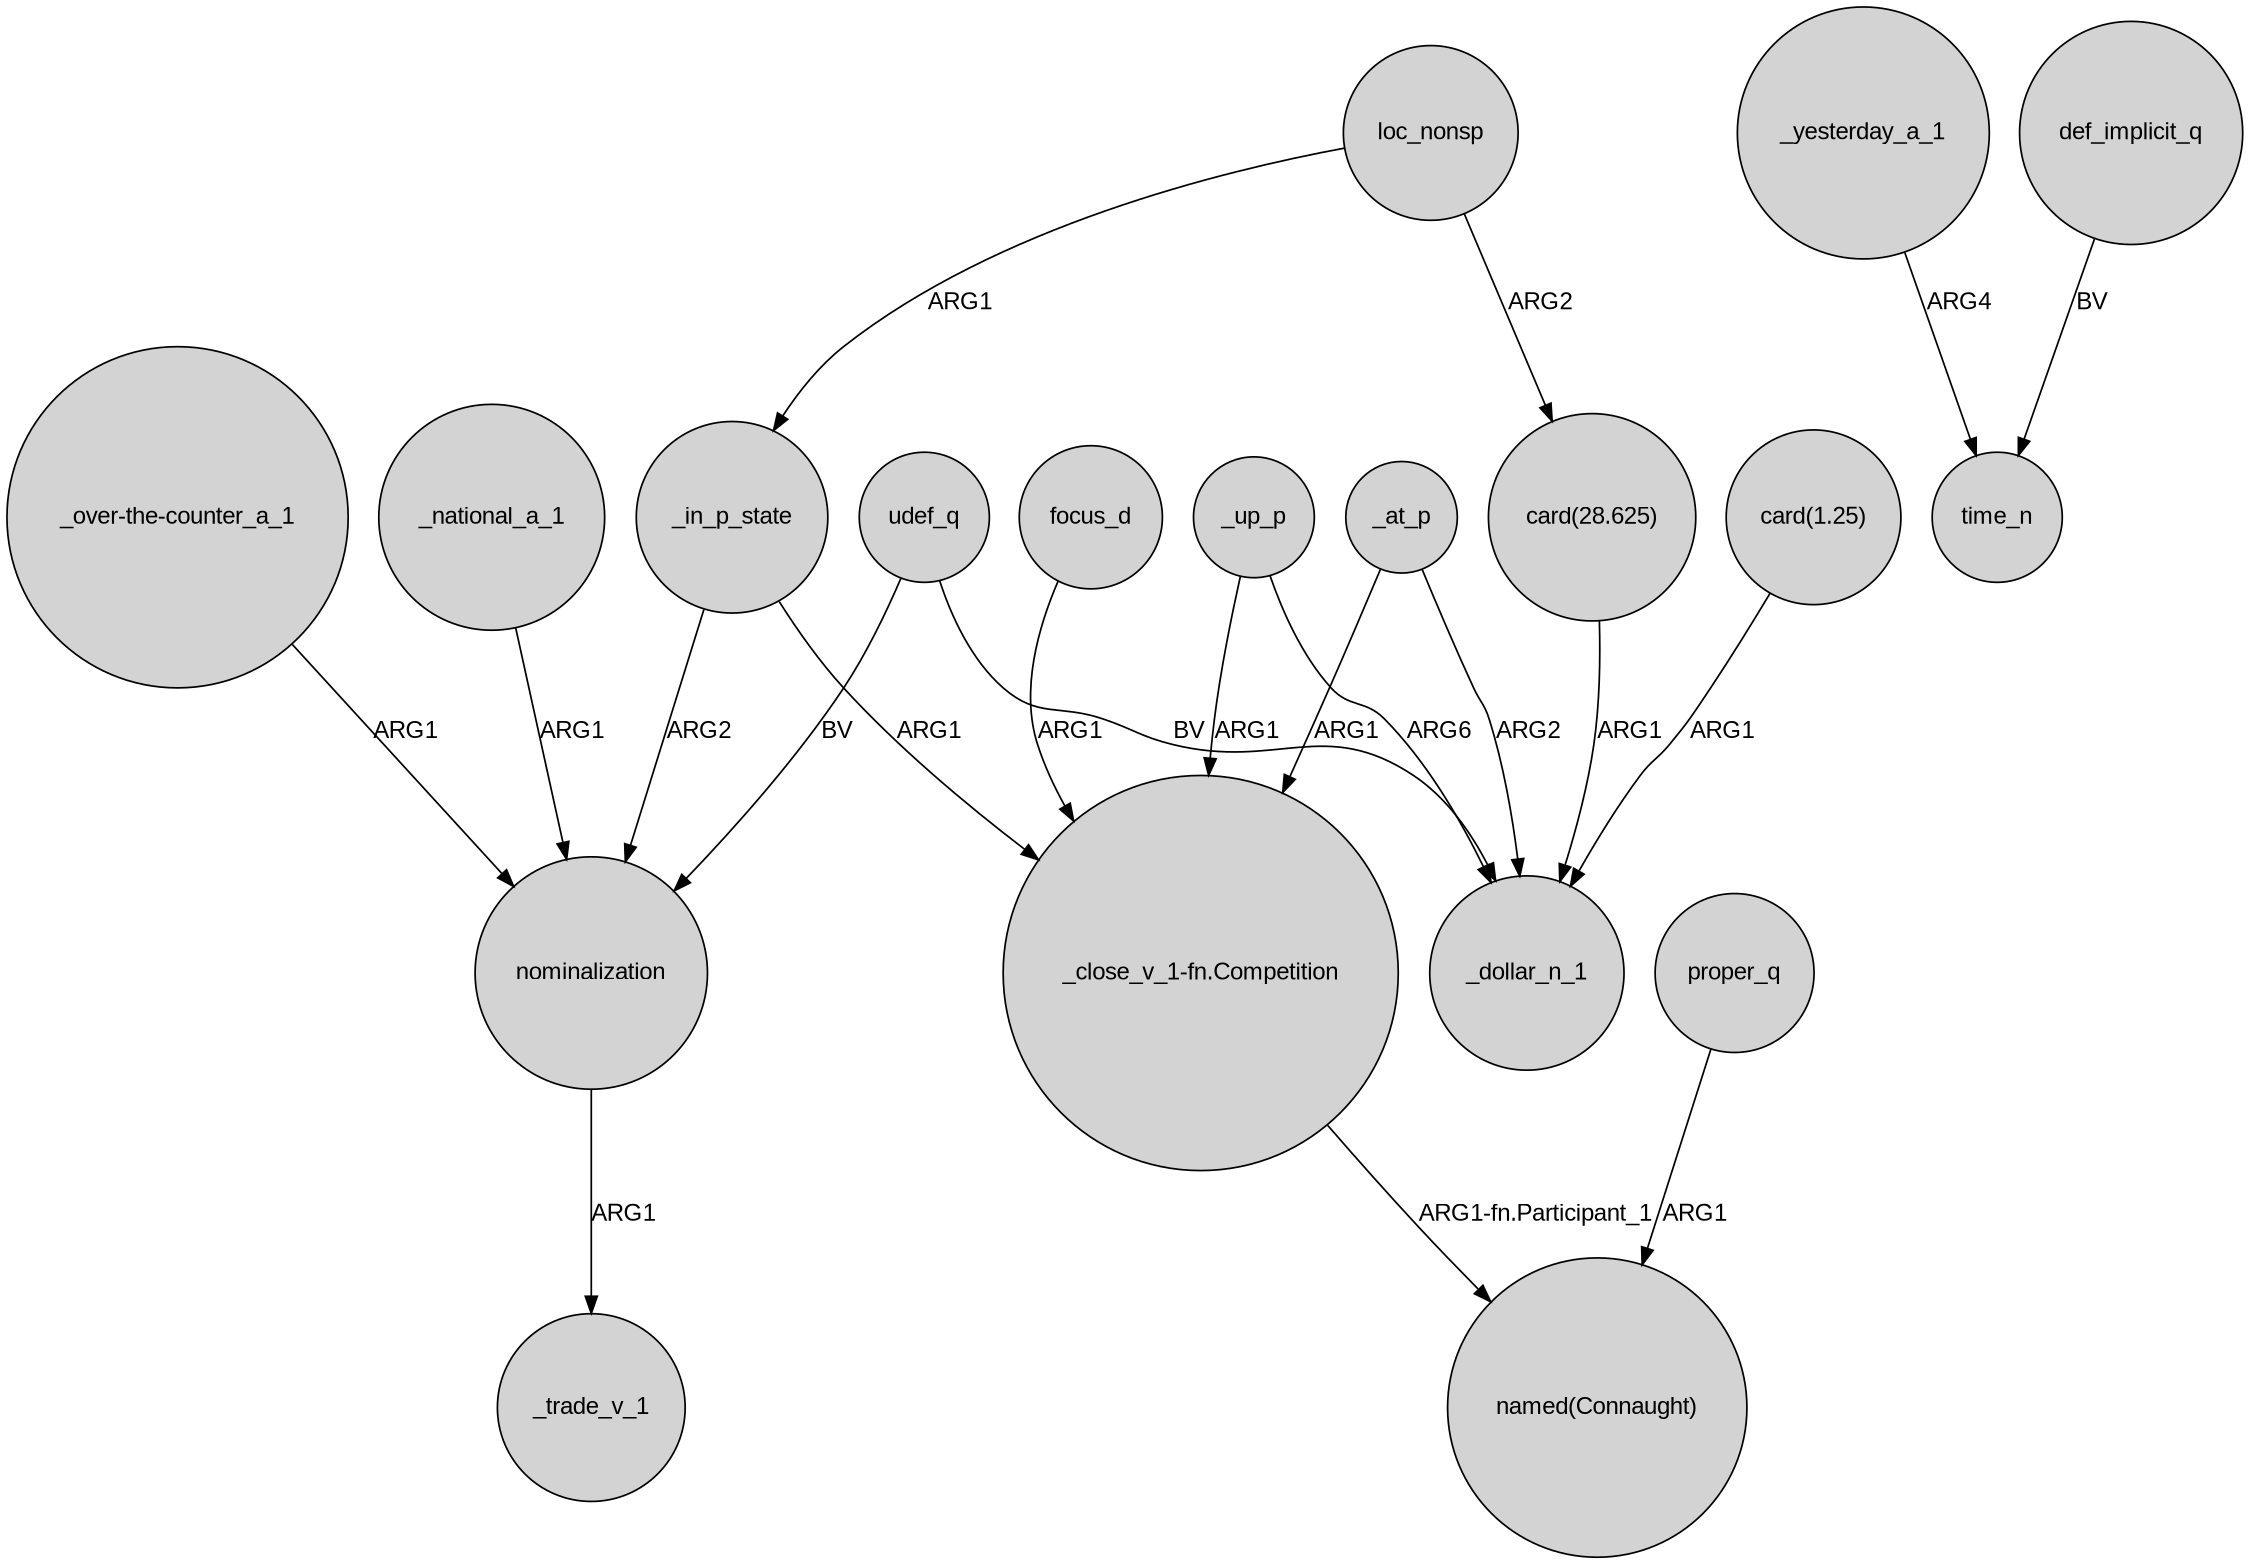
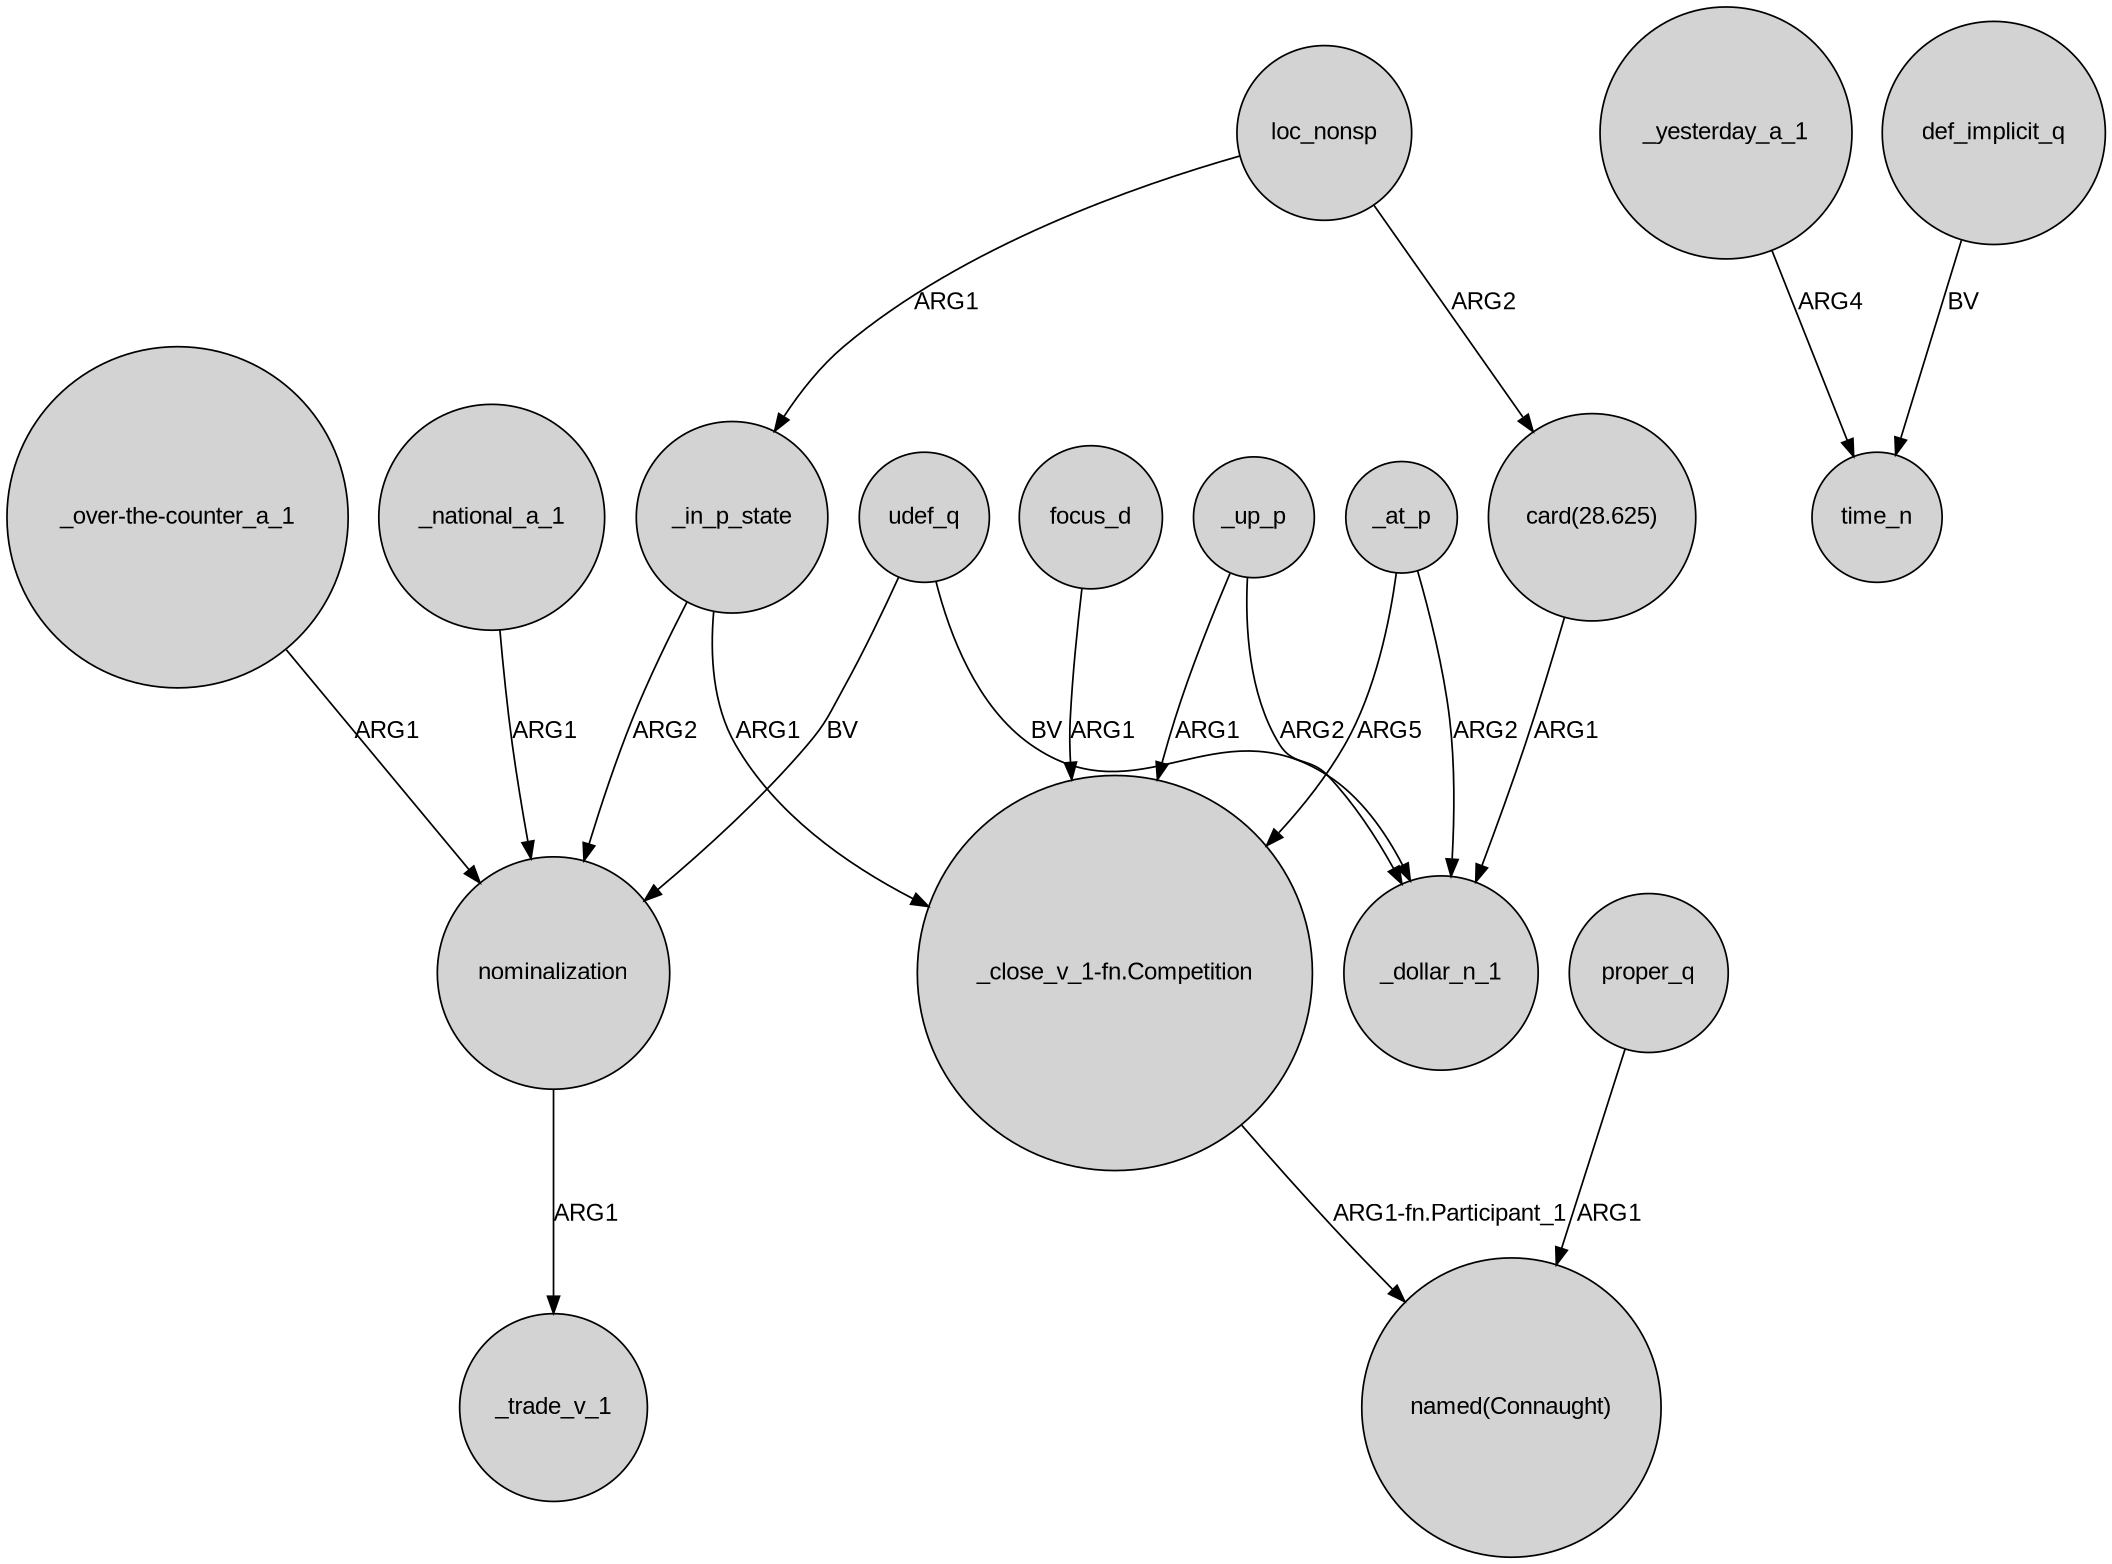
node "card(1.25)": removed
edge "_at_p" -> "_close_v_1-fn.Competition": label "ARG1" -> "ARG5"
edge "_up_p" -> "_dollar_n_1": label "ARG6" -> "ARG2"
